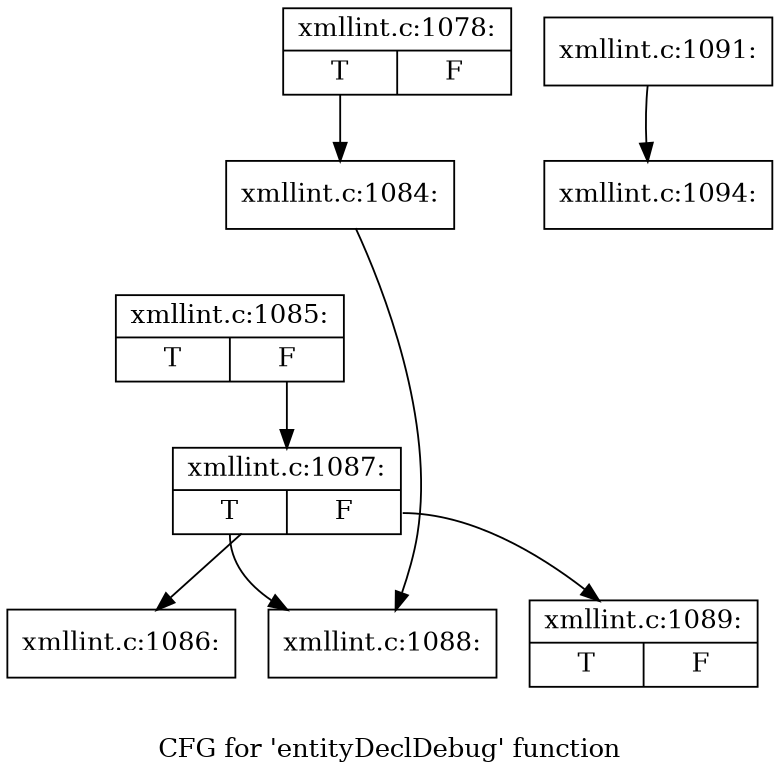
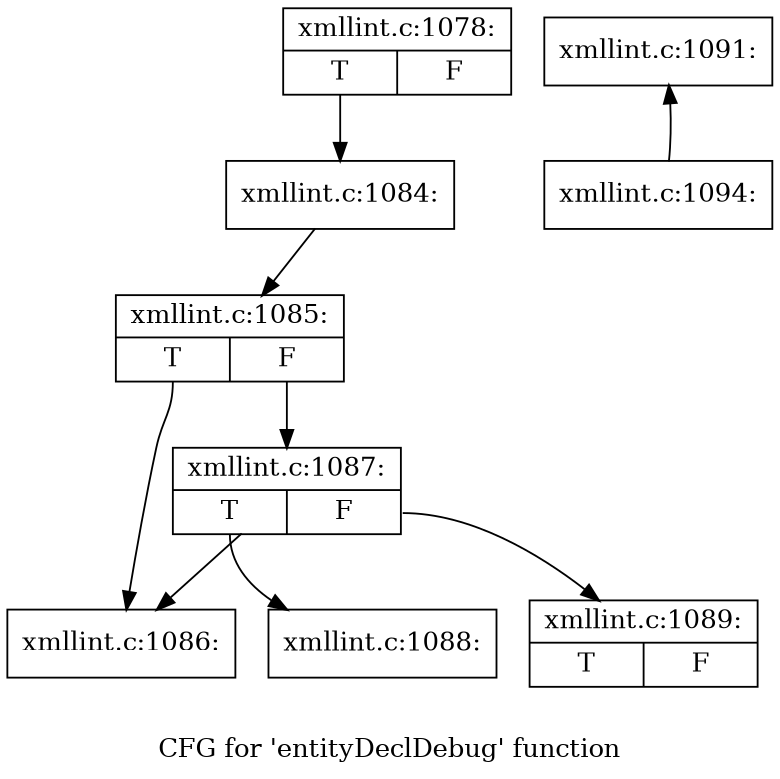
edge "xmllint.c:1091:" -> "xmllint.c:1094:": reversed
edge "xmllint.c:1084:" -> "xmllint.c:1088:": now "xmllint.c:1084:" -> "xmllint.c:1085:"
edge "xmllint.c:1085:" -> "xmllint.c:1086:": added
